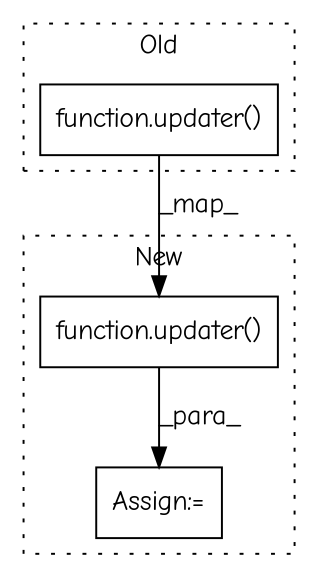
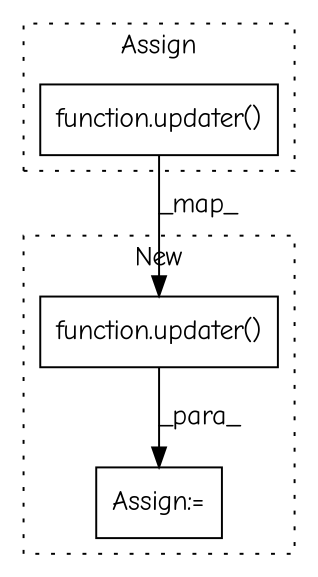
cluster "Old": label "Old" -> "Assign"
